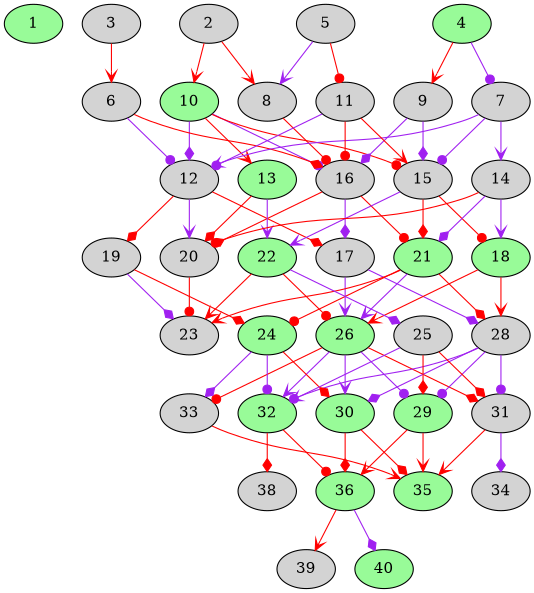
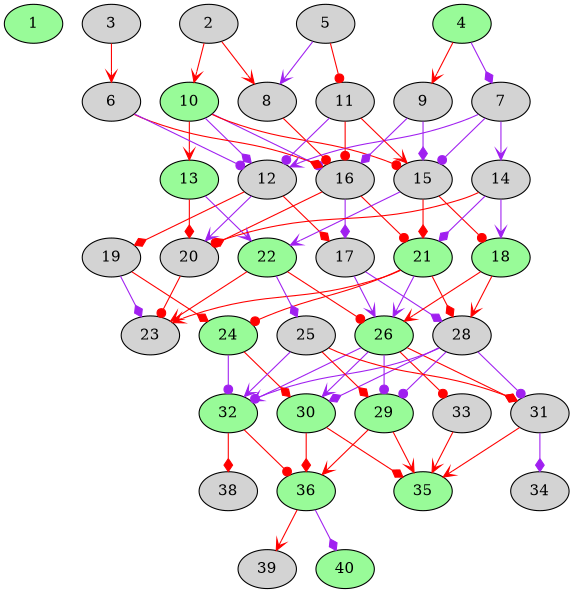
edge "4" -> "7": arrowhead dot -> diamond
edge "24" -> "33": removed
